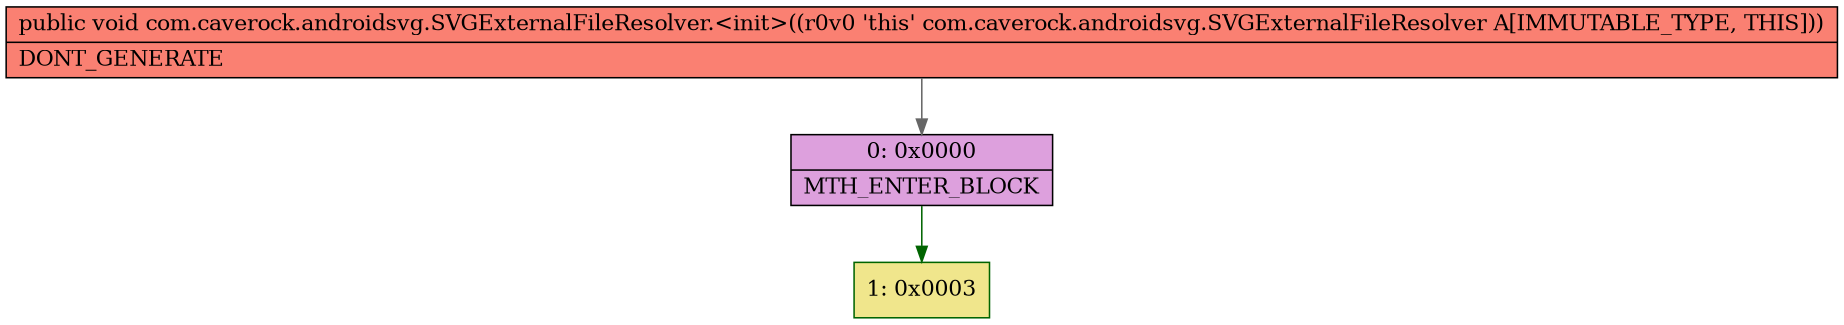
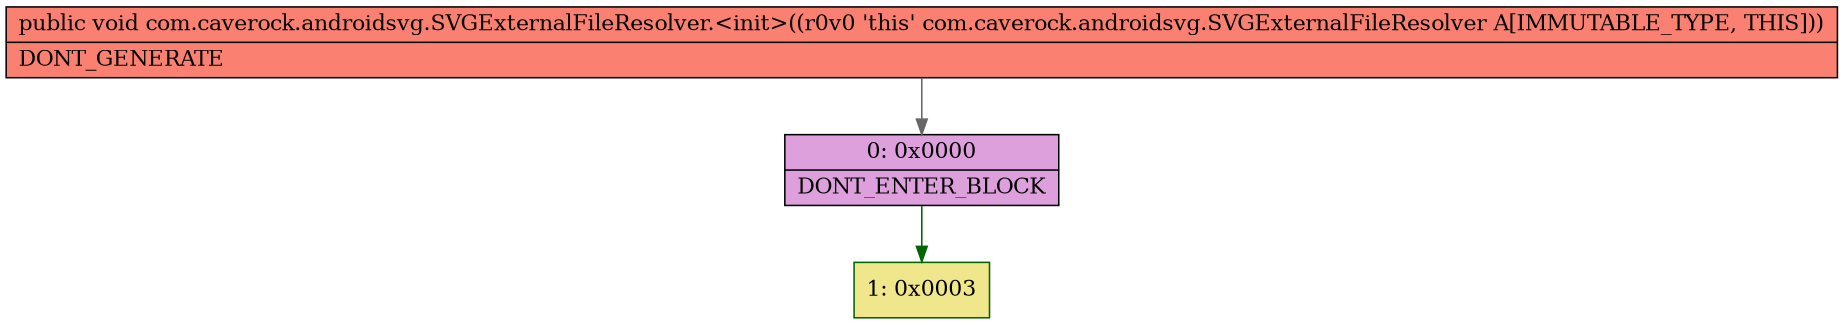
node "0: 0x0000": text "MTH_ENTER_BLOCK" -> "DONT_ENTER_BLOCK"
